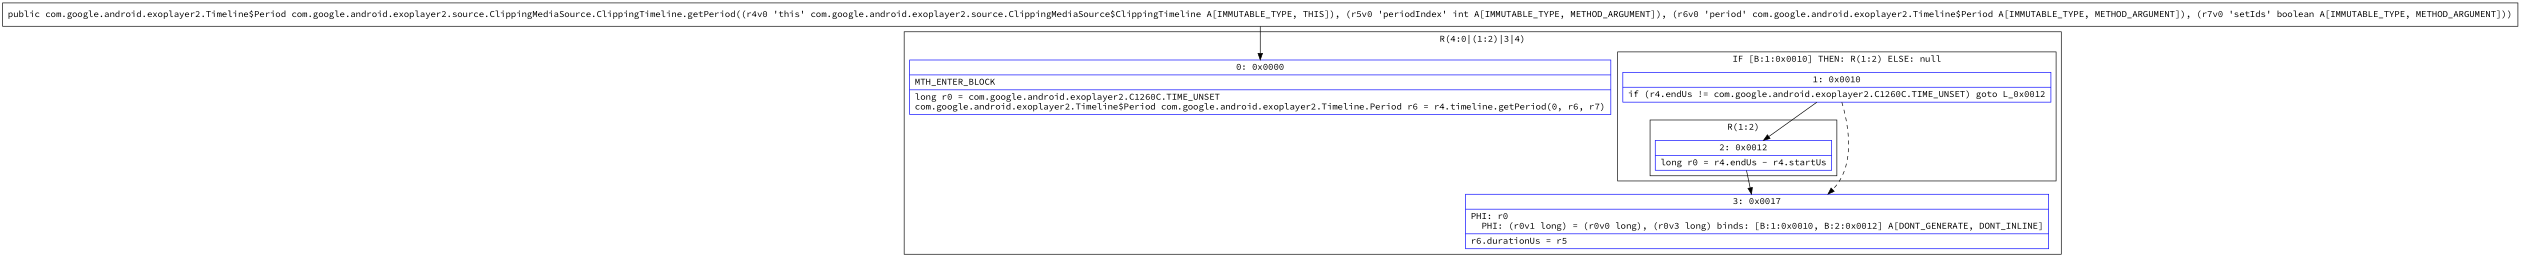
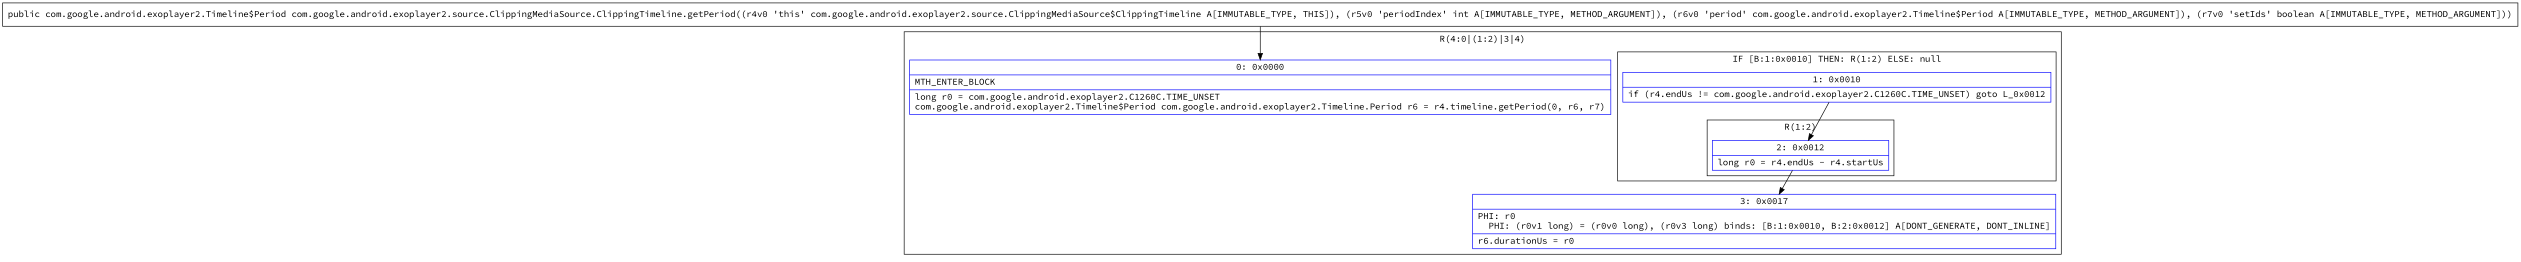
edge "1: 0x0010" -> "3: 0x0017": removed
node "3: 0x0017": text "r6.durationUs = r5" -> "r6.durationUs = r0"
